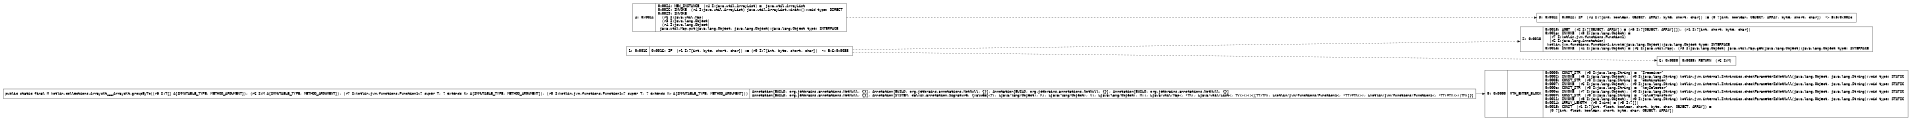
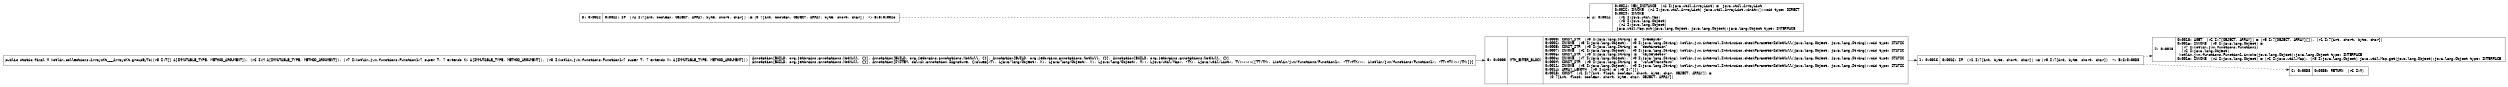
edge "4: 0x0024" -> "3: 0x0022": reversed
node "2: 0x0018": text "(r2 I:java.lang.Annotation)" -> "(r2 I:java.lang.Object)"
edge "0: 0x0000" -> "1: 0x0016": added
